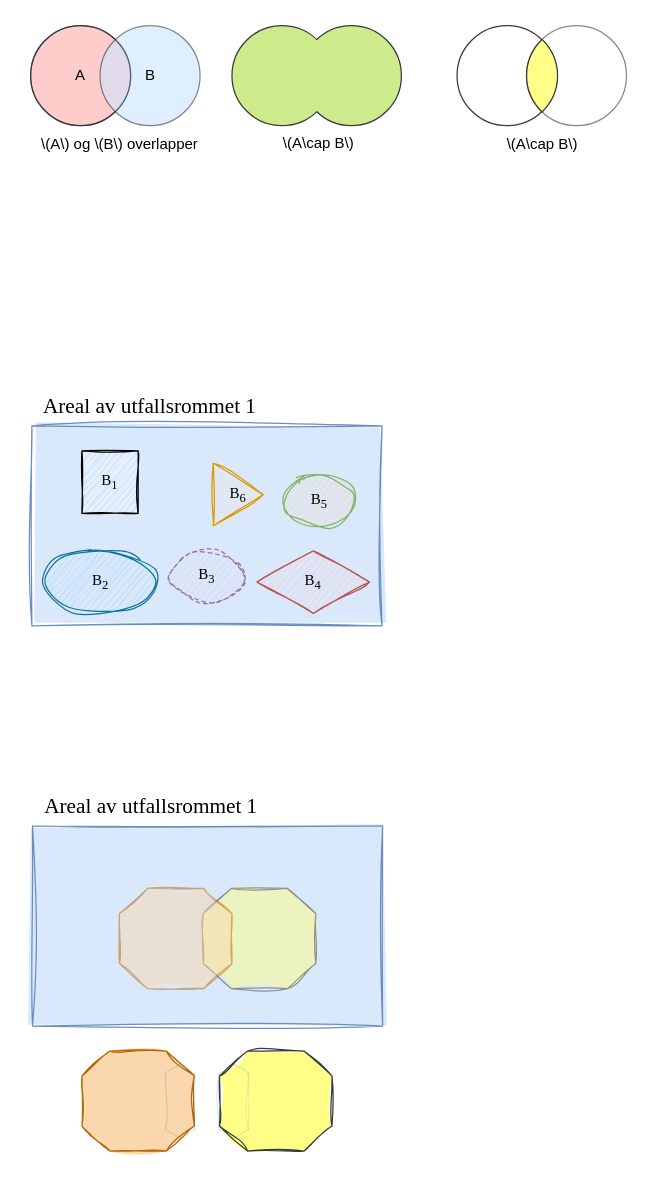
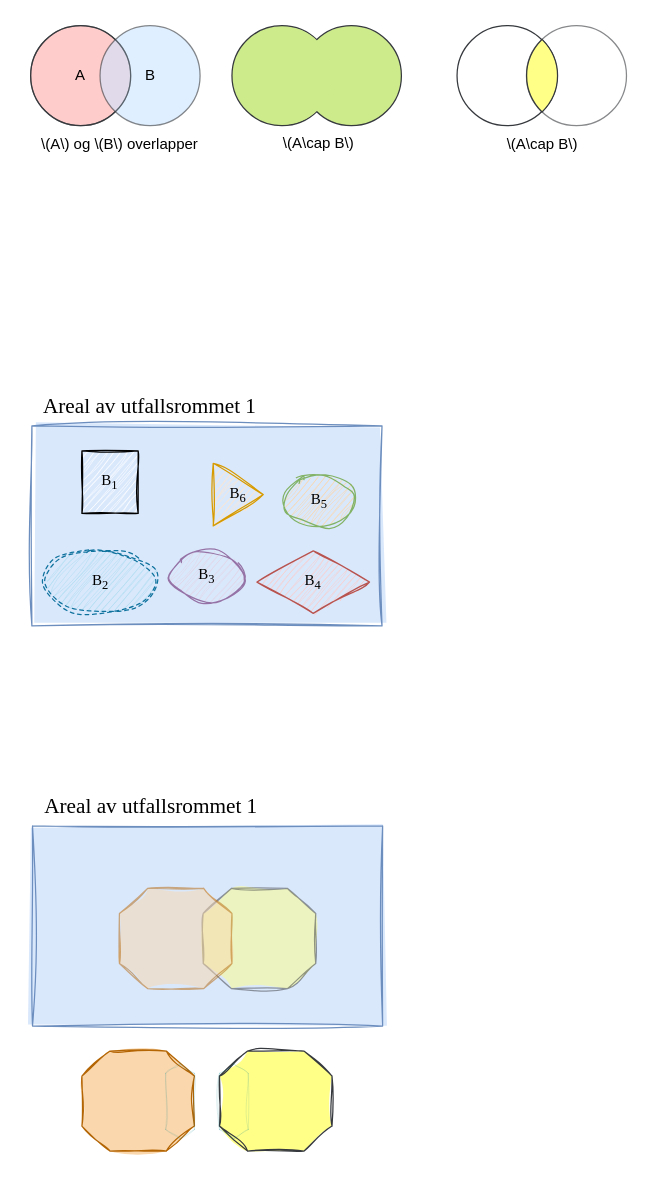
node "B3": style dashed -> solid
node "B2": style solid -> dashed
